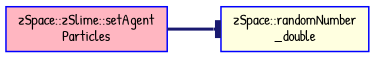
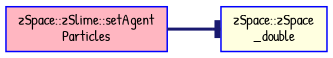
node "zSpace::randomNumber _double": label "zSpace::randomNumber _double" -> "zSpace::zSpace _double"
